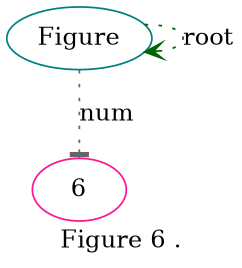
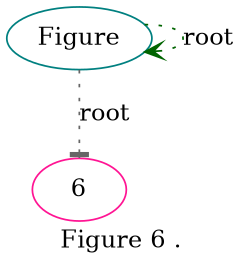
edge "Figure" -> "6": label "num" -> "root"
